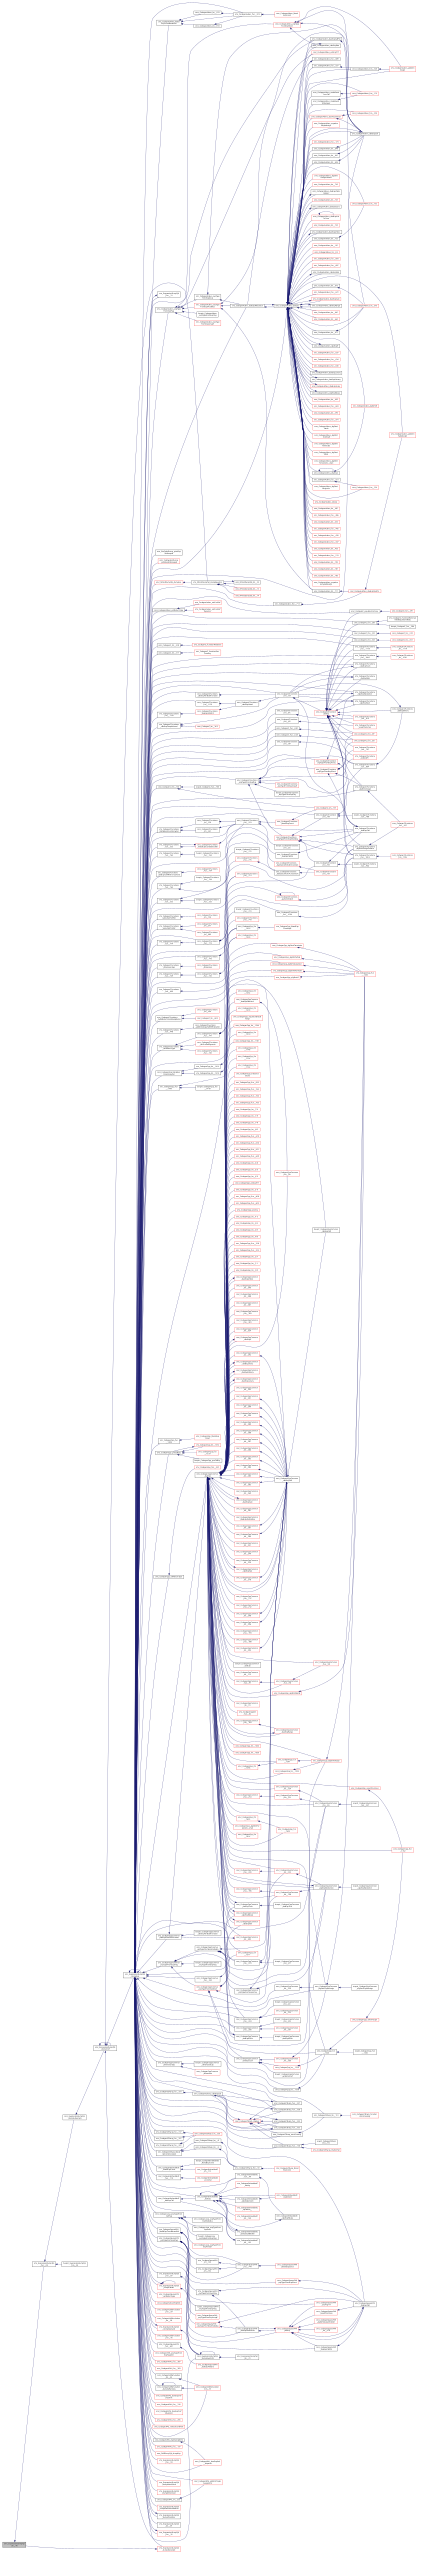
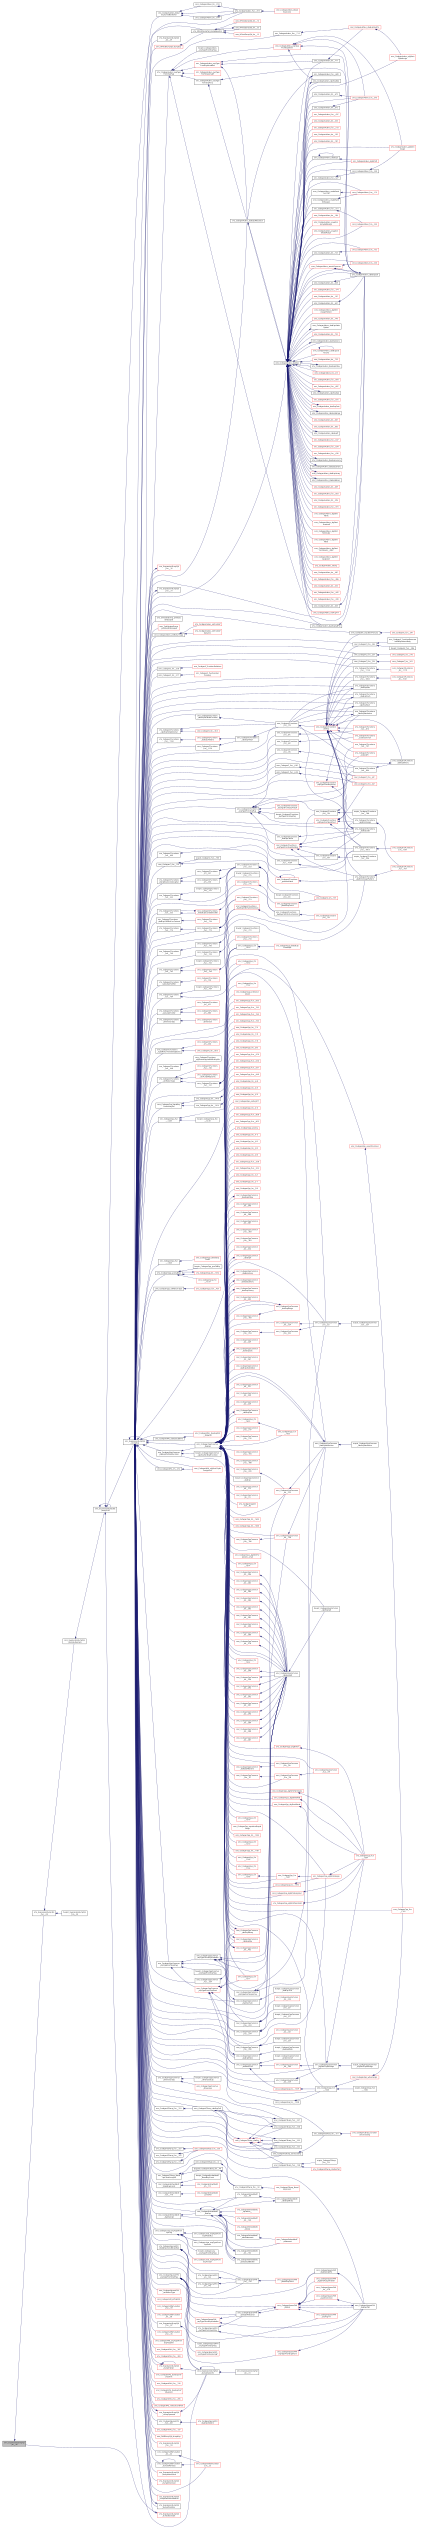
node "omc_CodegenCFunctions _fun__766": added
node "omc_CodegenCSharp_lm__49": label "omc_CodegenCSharp_lm__49" -> "dispatch_CodegenCSharp_lm__49"
